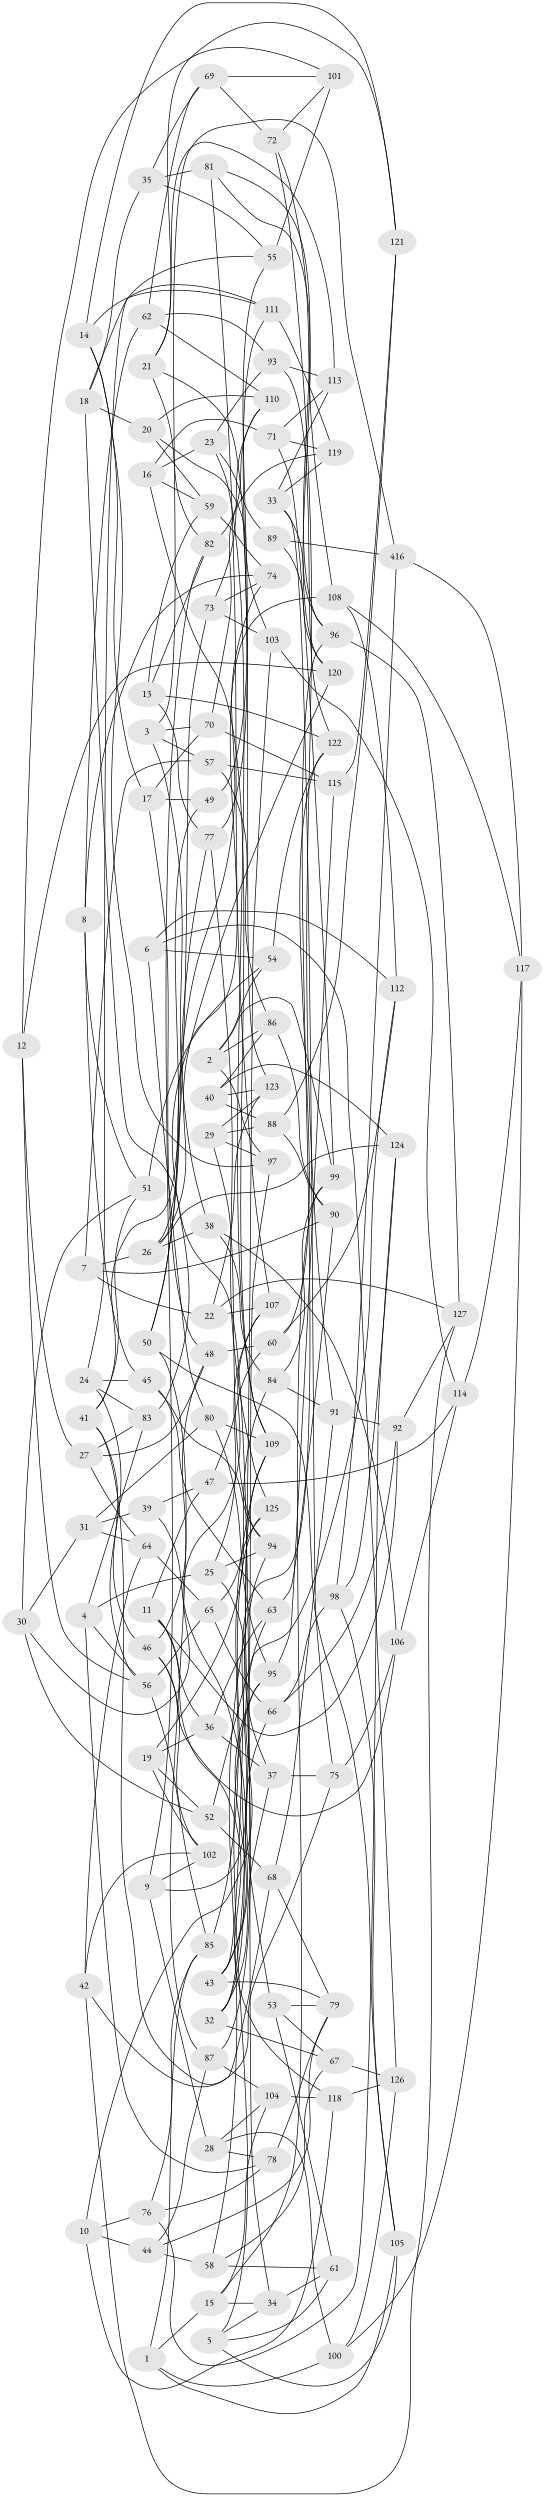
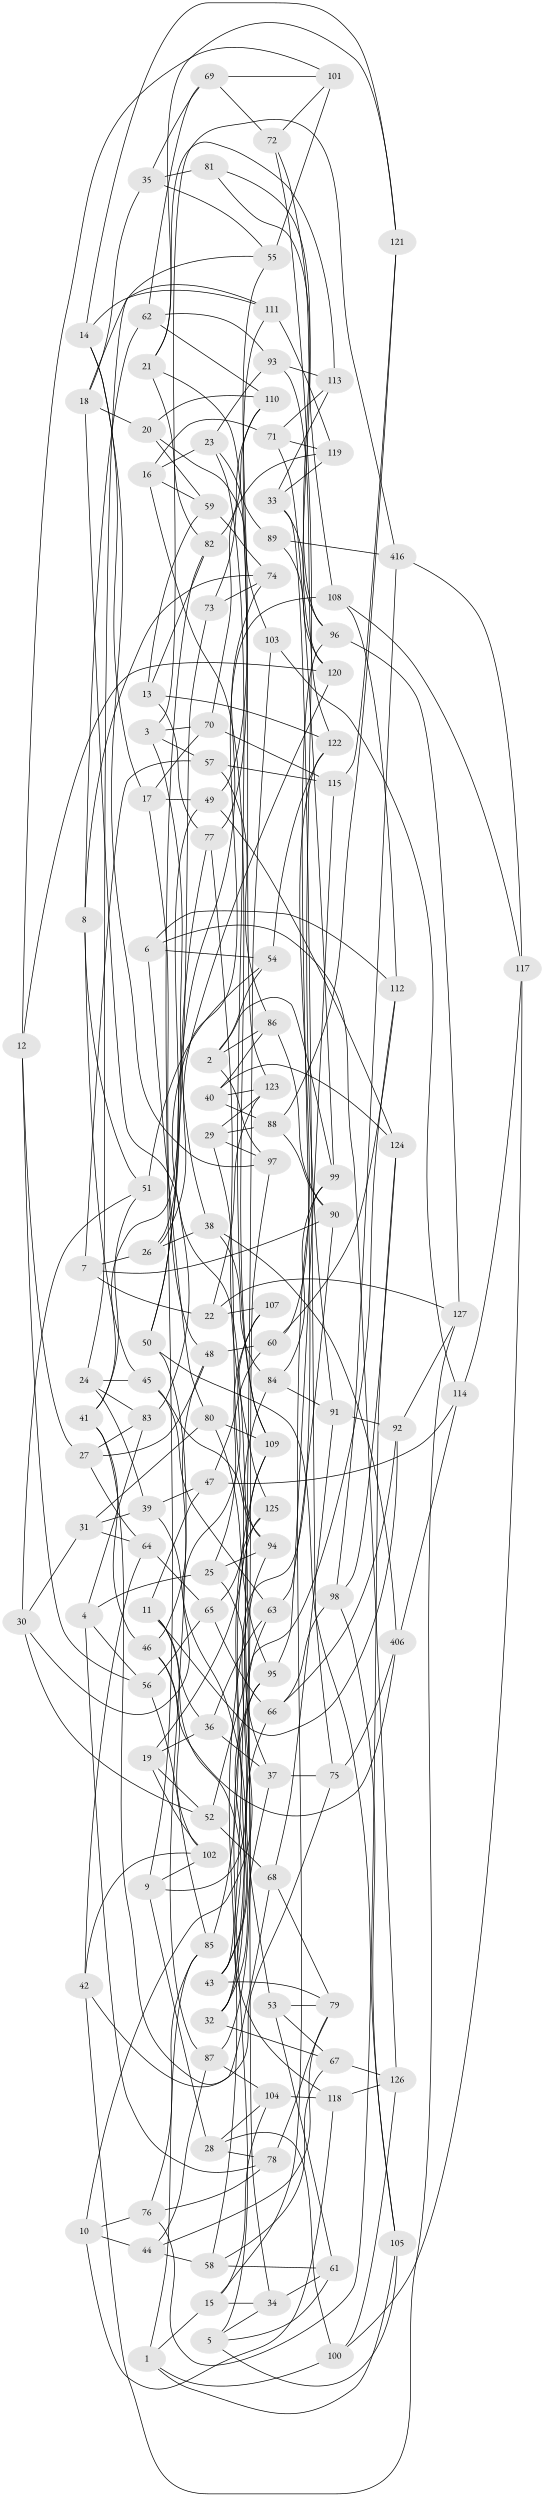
edge "81" -- "107": removed
edge "73" -- "103": removed
edge "124" -- "26": now "124" -- "49"
edge "24" -- "56": now "24" -- "39"
node "106": label "106" -> "406"
